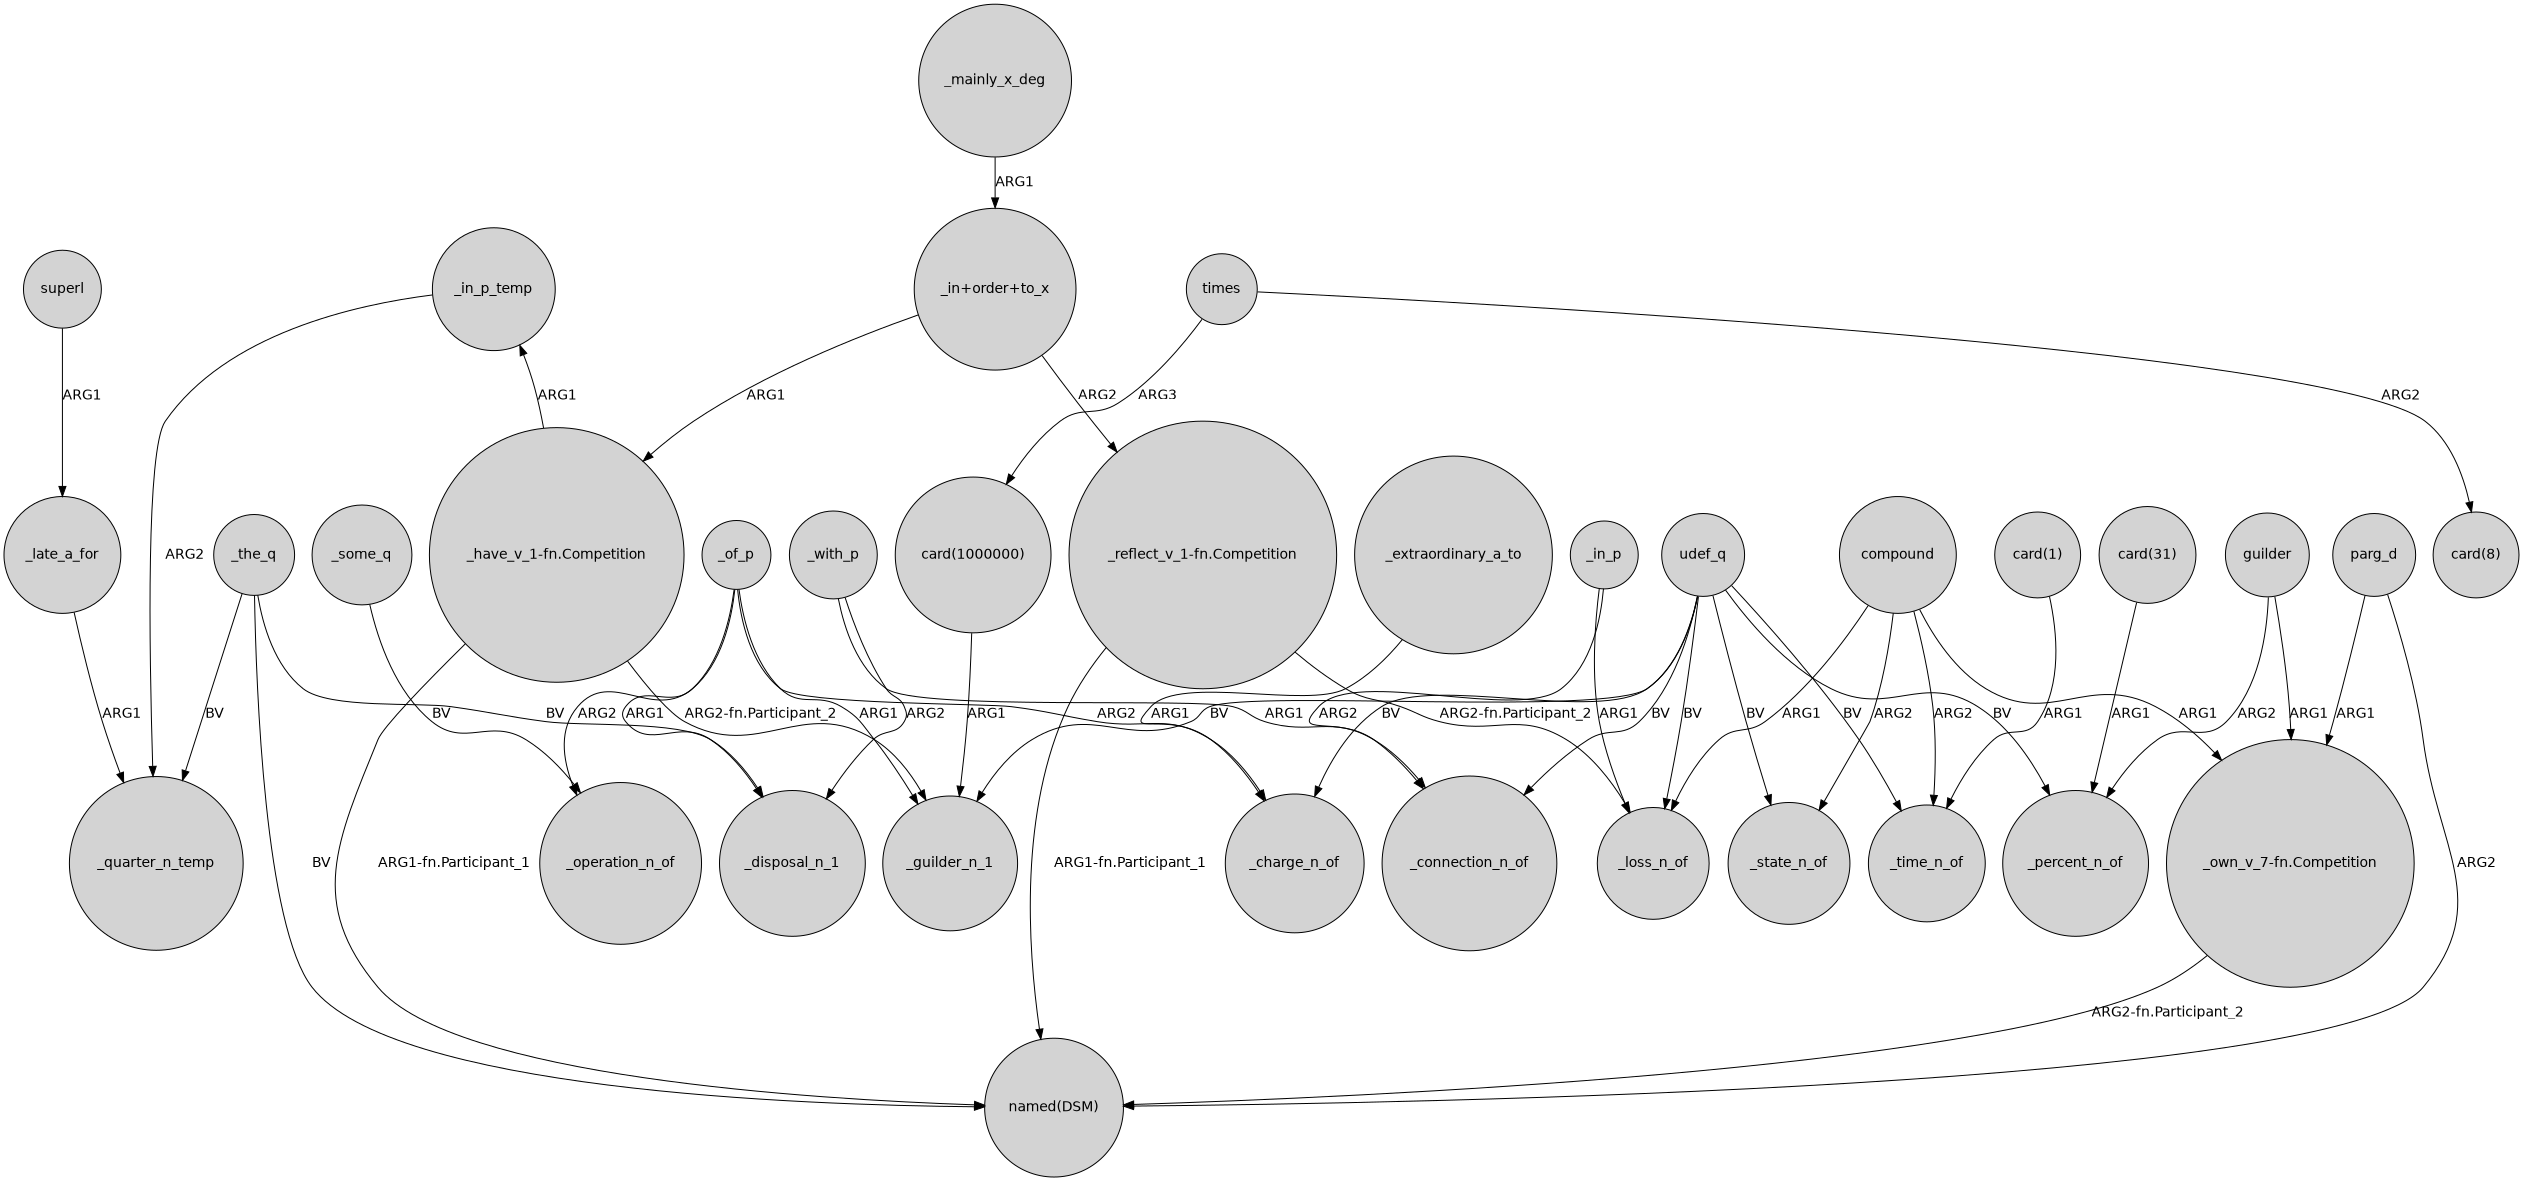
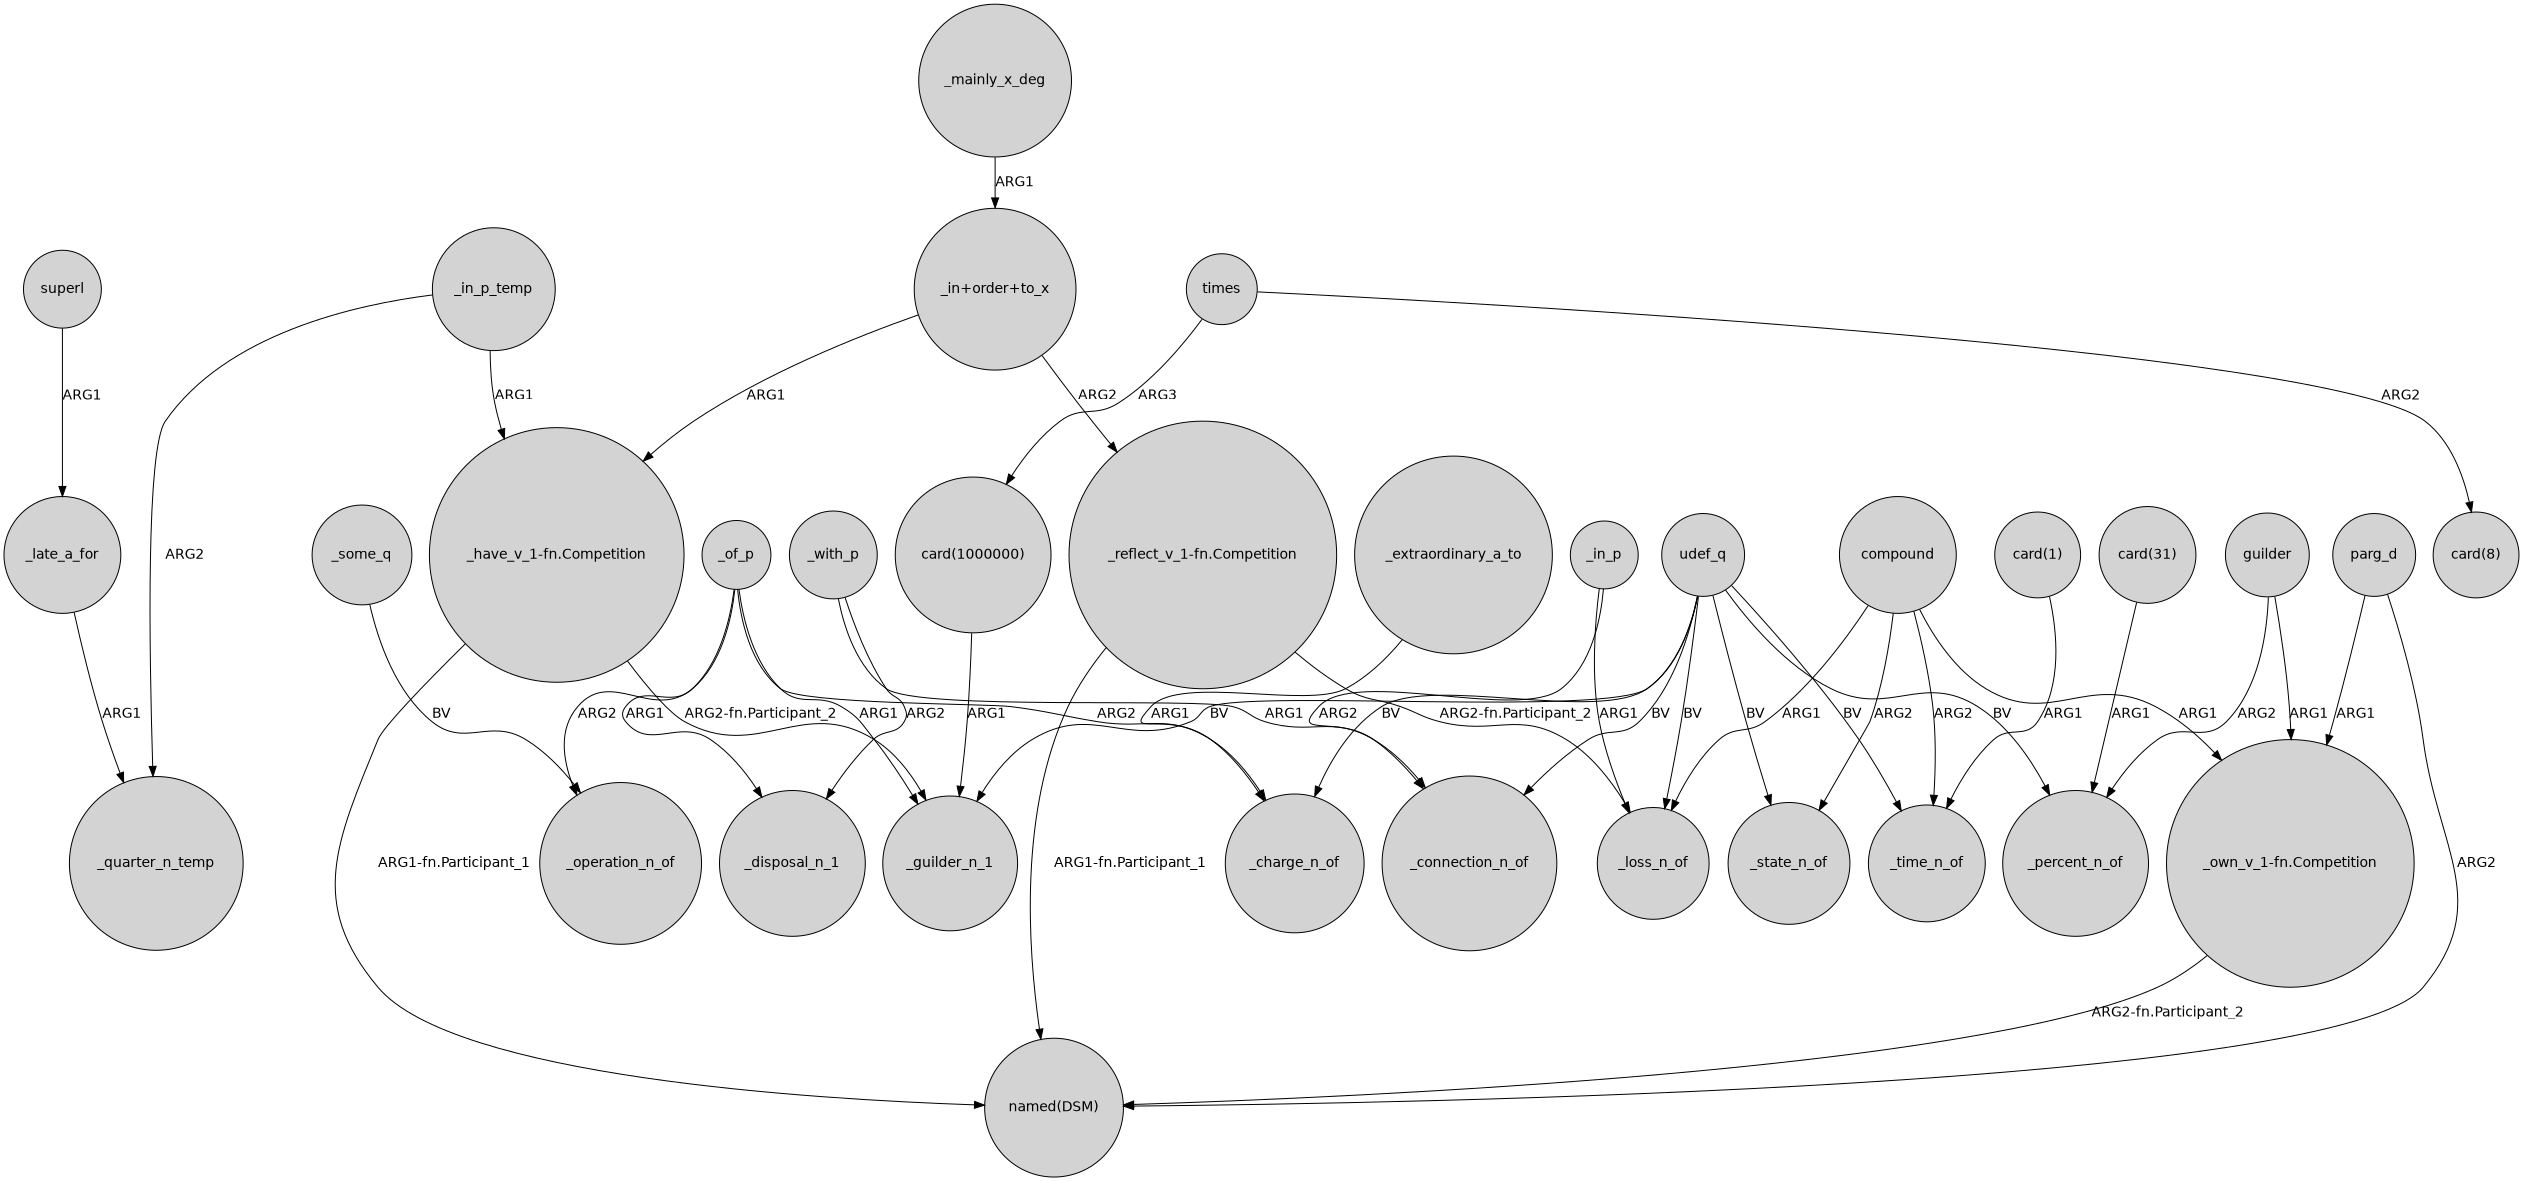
edge "_have_v_1-fn.Competition" -> "_in_p_temp": reversed
node "_the_q": removed
node "_own_v_7-fn.Competition": label "_own_v_7-fn.Competition" -> "_own_v_1-fn.Competition"
